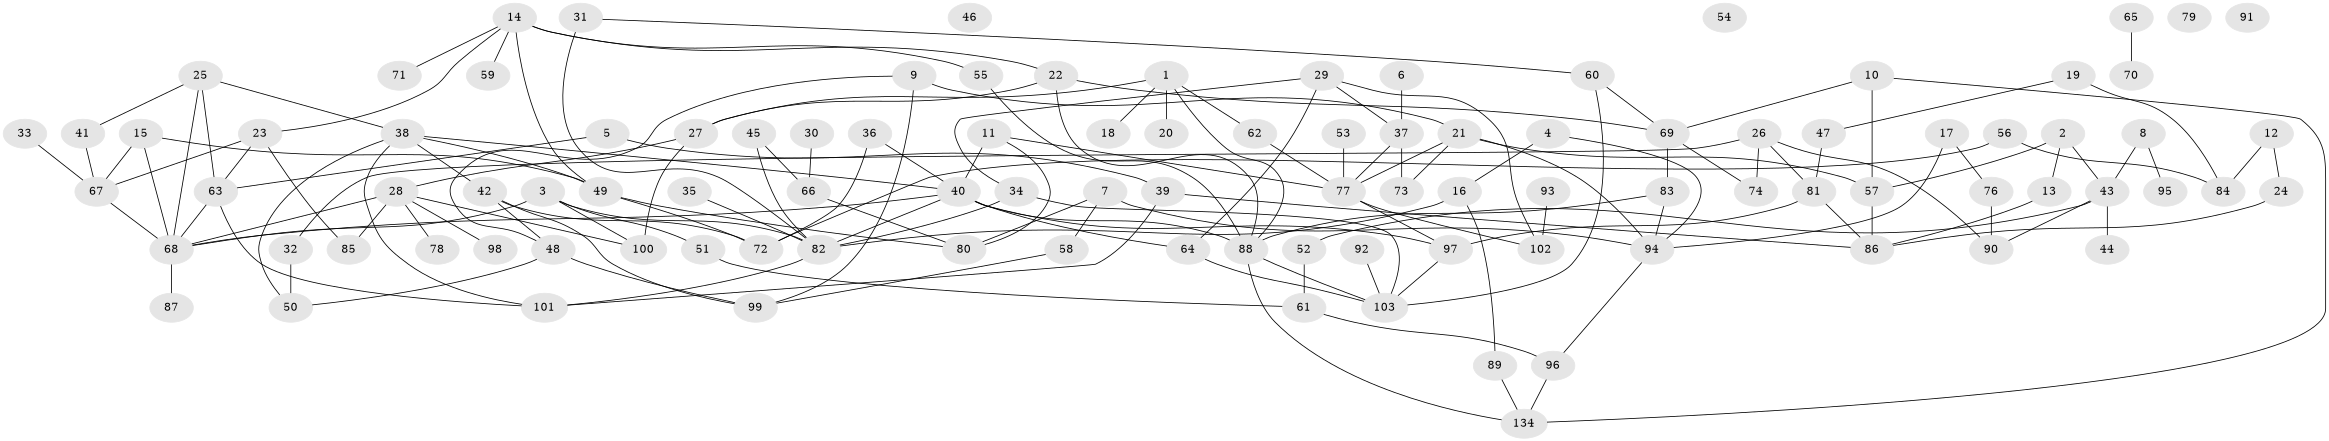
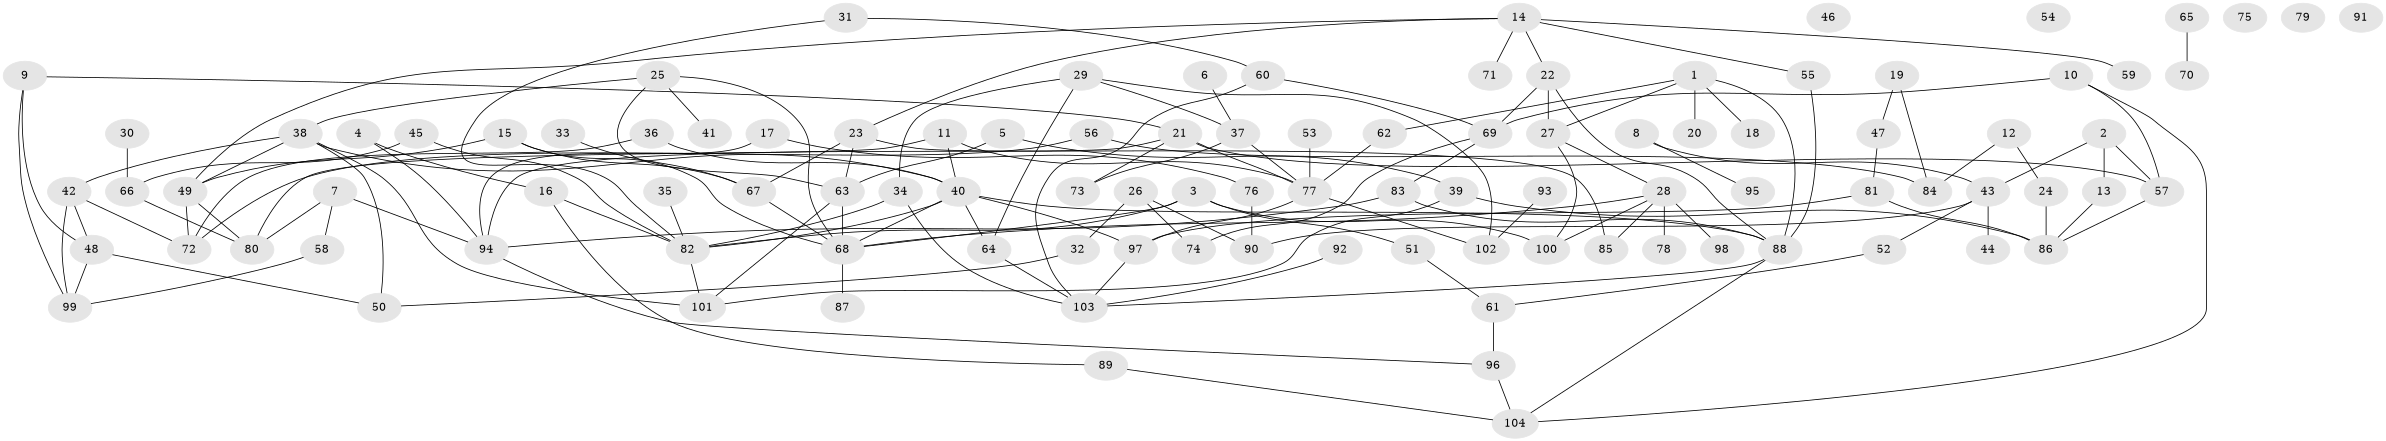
node "75": added
edge "26" -- "81": removed
edge "41" -- "67": removed
node "134": label "134" -> "104"
